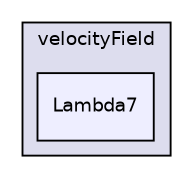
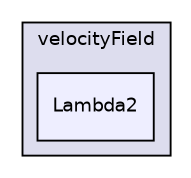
node "Lambda7": label "Lambda7" -> "Lambda2"
